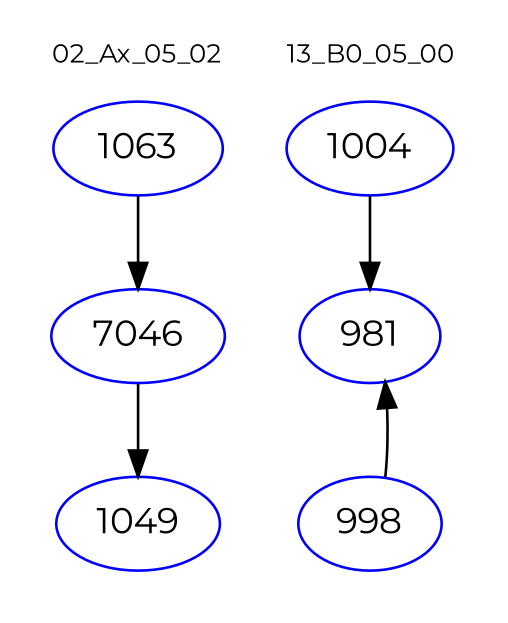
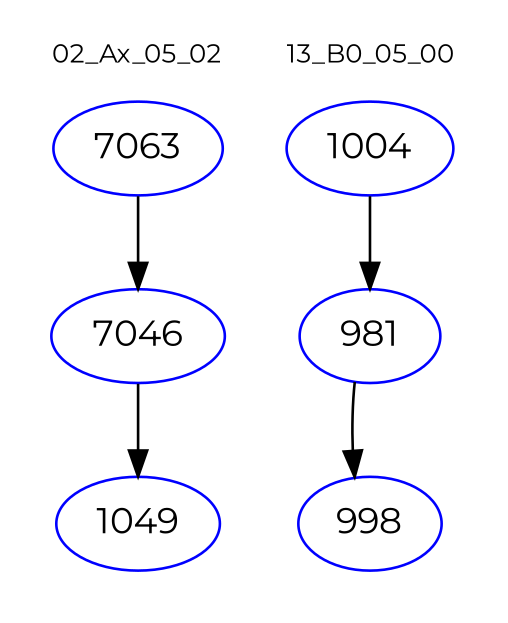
node "1063": label "1063" -> "7063"
edge "998" -> "981": reversed
